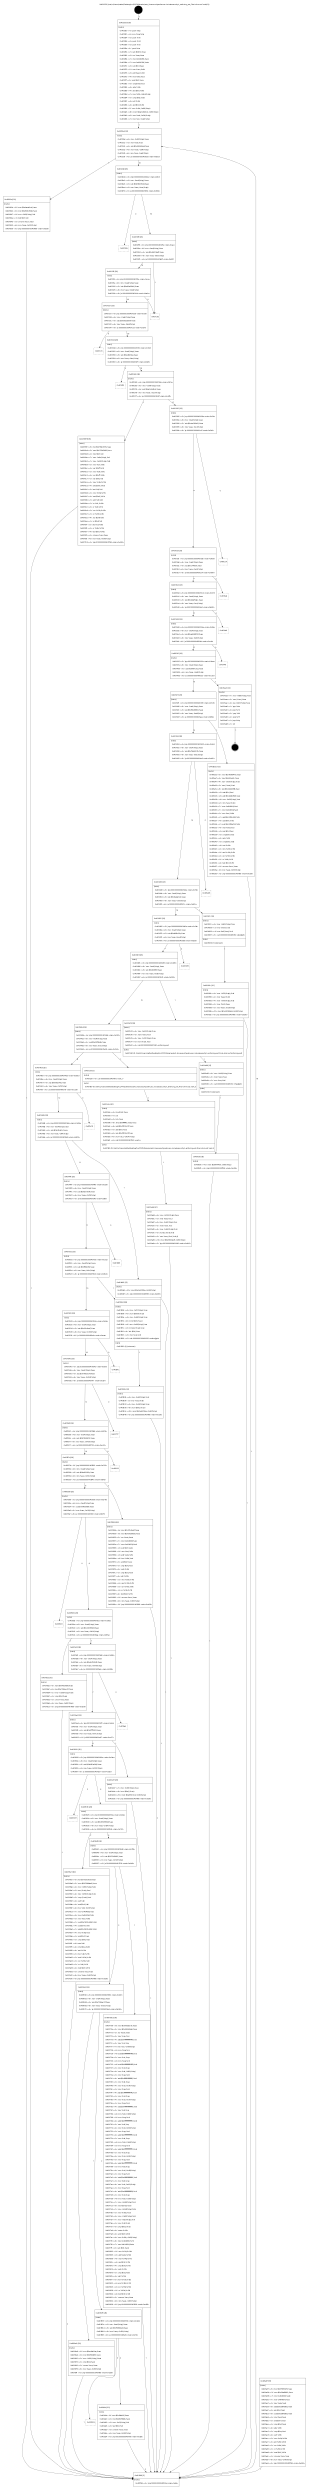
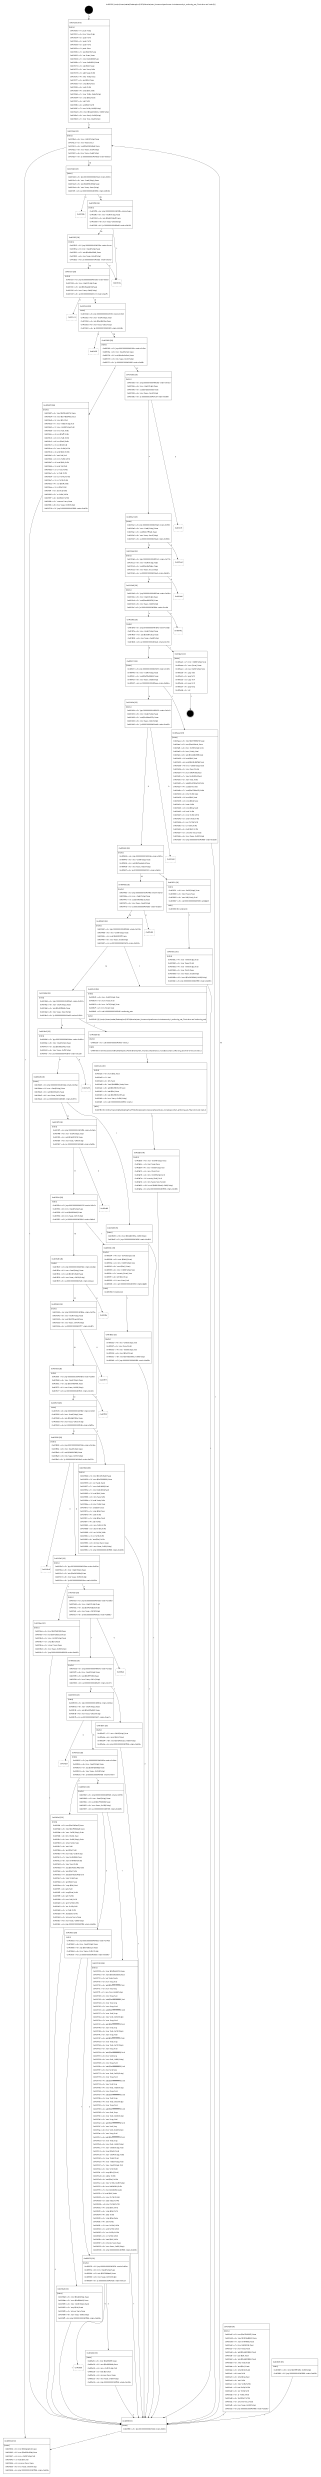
node "0x401b86 [15]": removed
edge "0x40183d [30]" -> "0x401f86 [5]": reversed
